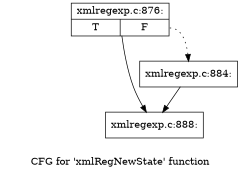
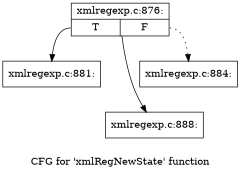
node "xmlregexp.c:881:": added
edge "xmlregexp.c:884:" -> "xmlregexp.c:888:": removed
